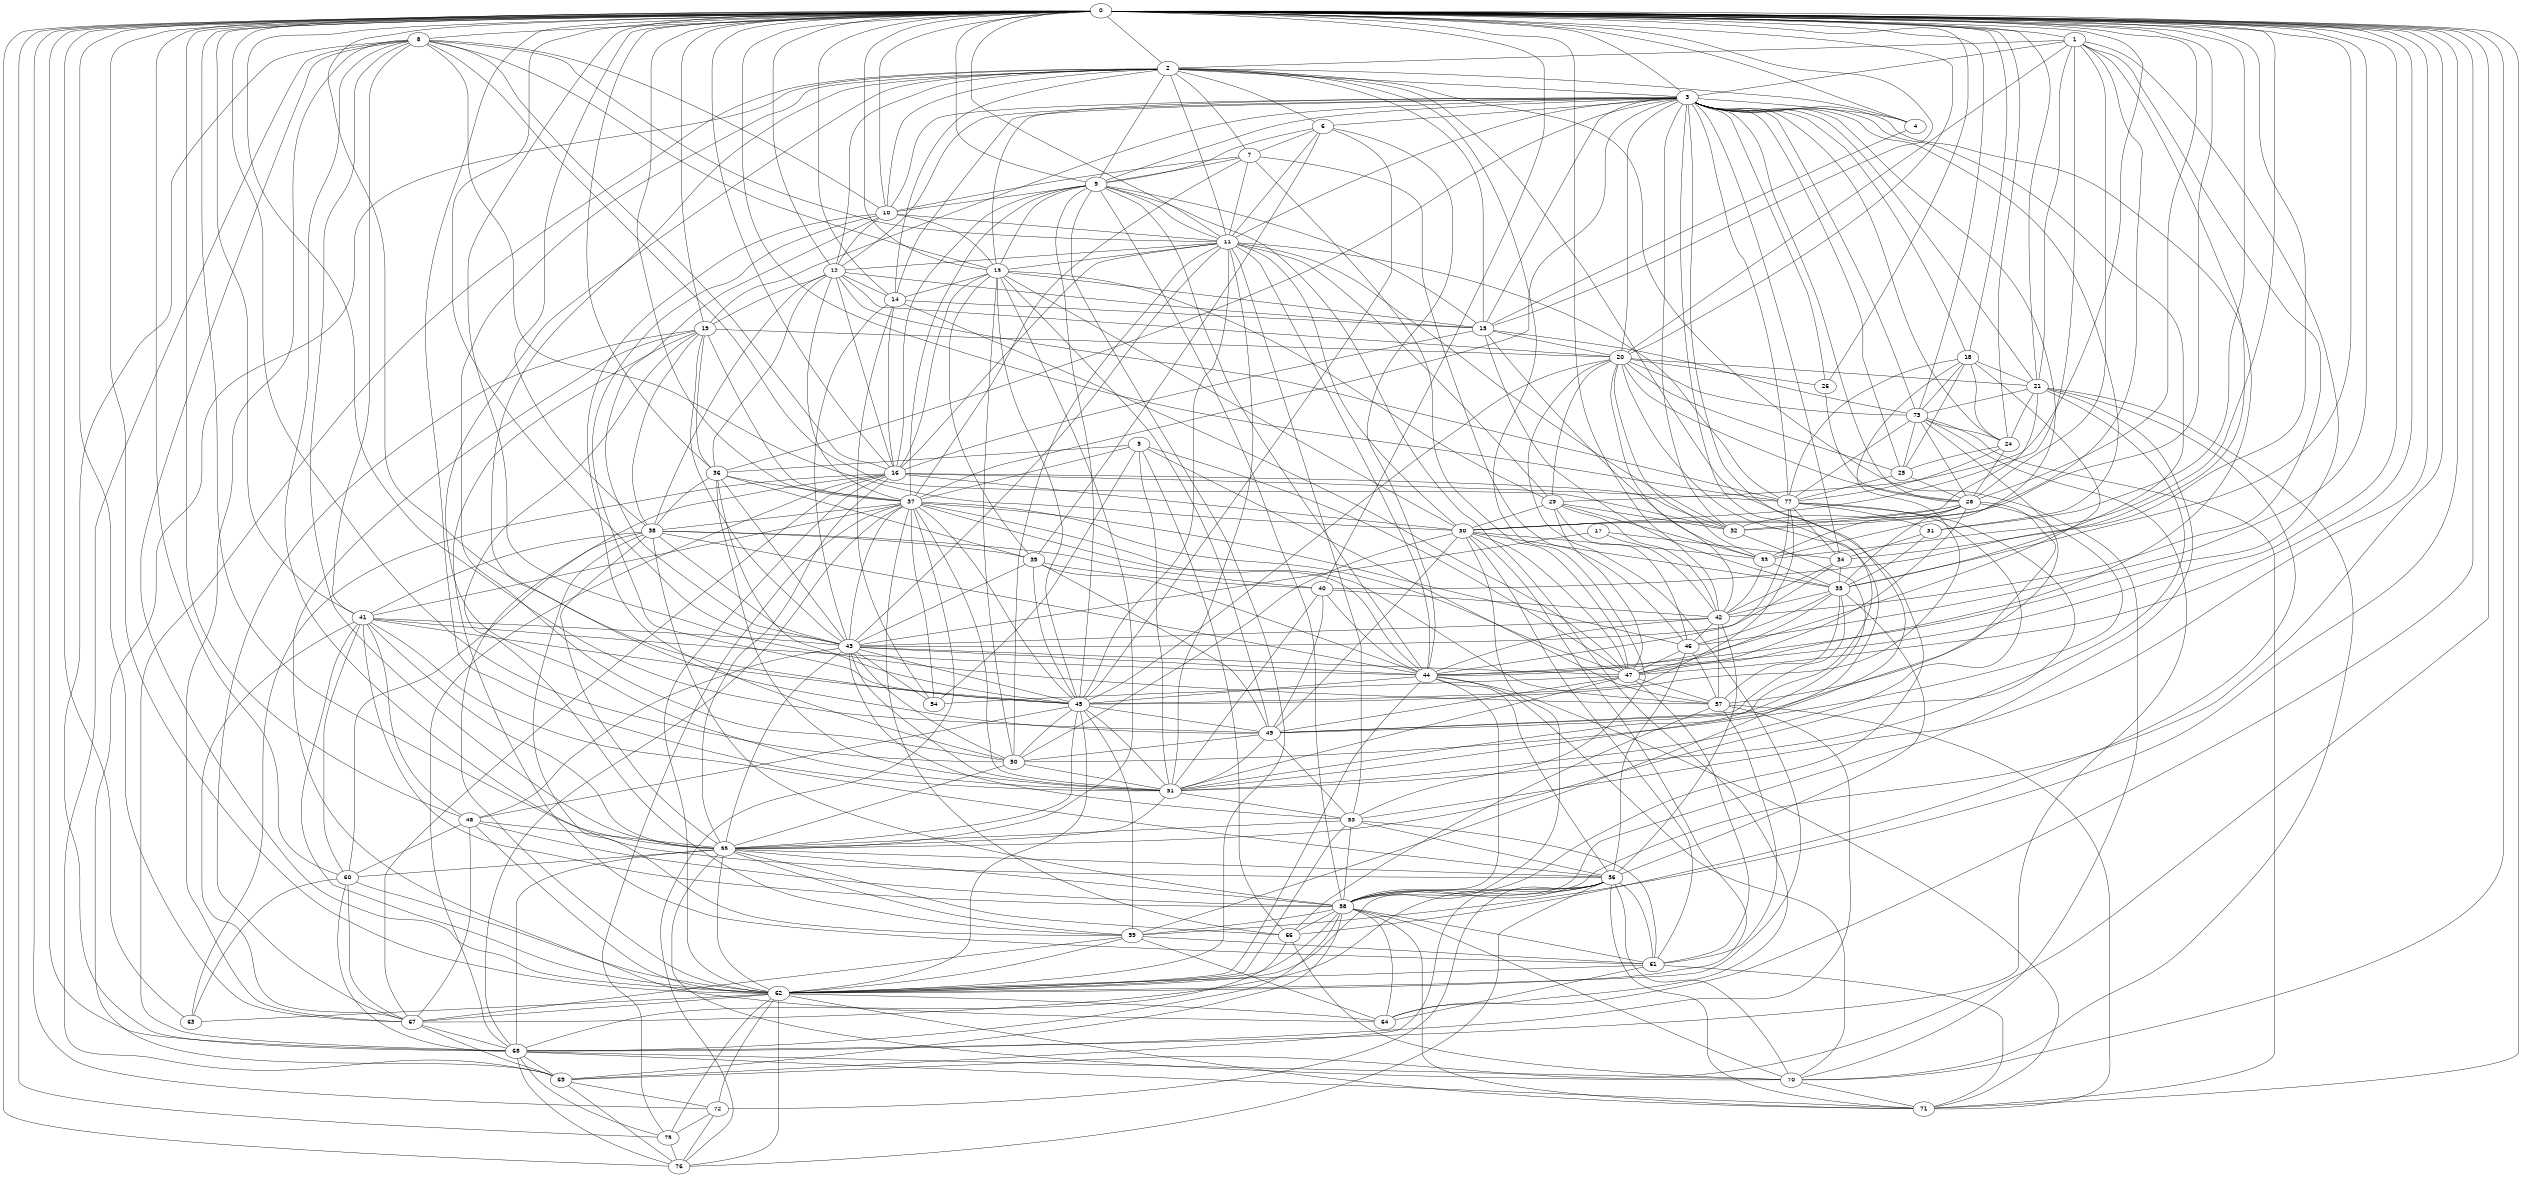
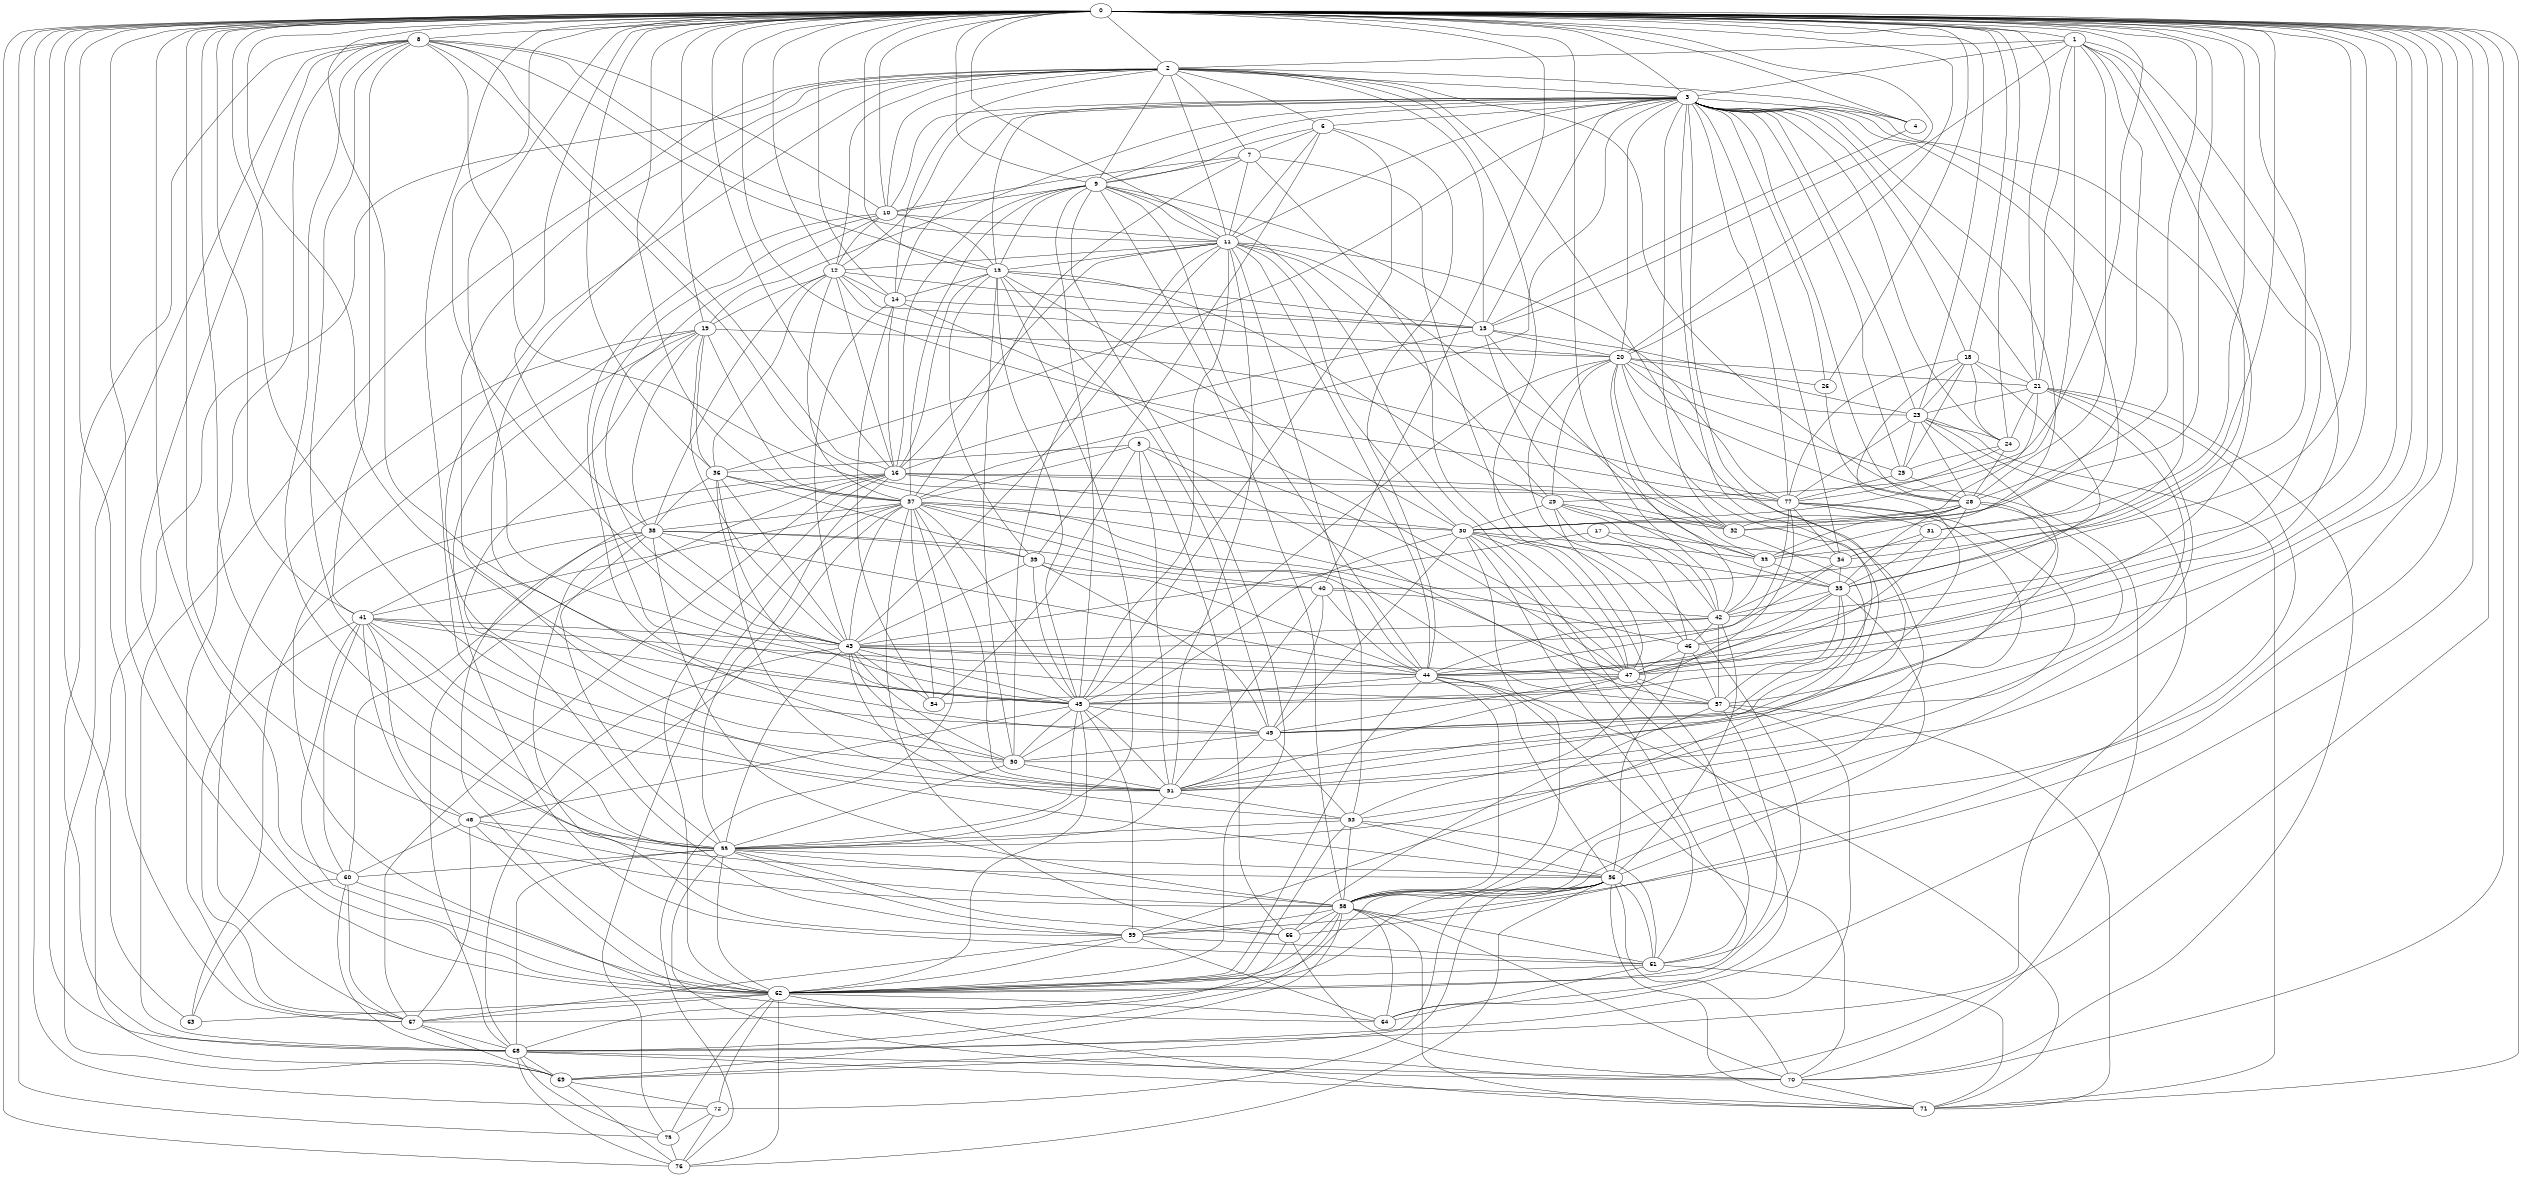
node "73": label "73" -> "23"
